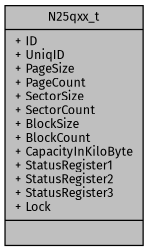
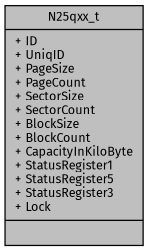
node "N25qxx_t": text "+ StatusRegister2" -> "+ StatusRegister5"
